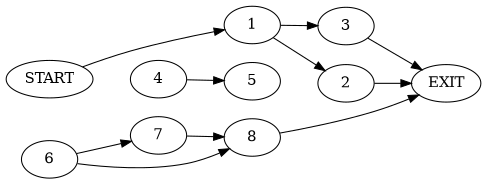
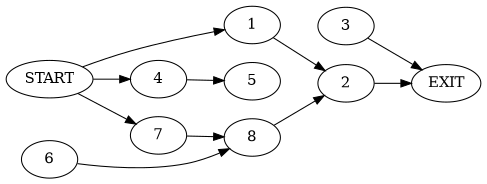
edge "1" -> "3": removed
edge "START" -> "4": added
edge "8" -> "EXIT": now "8" -> "2"
edge "6" -> "7": now "START" -> "7"
